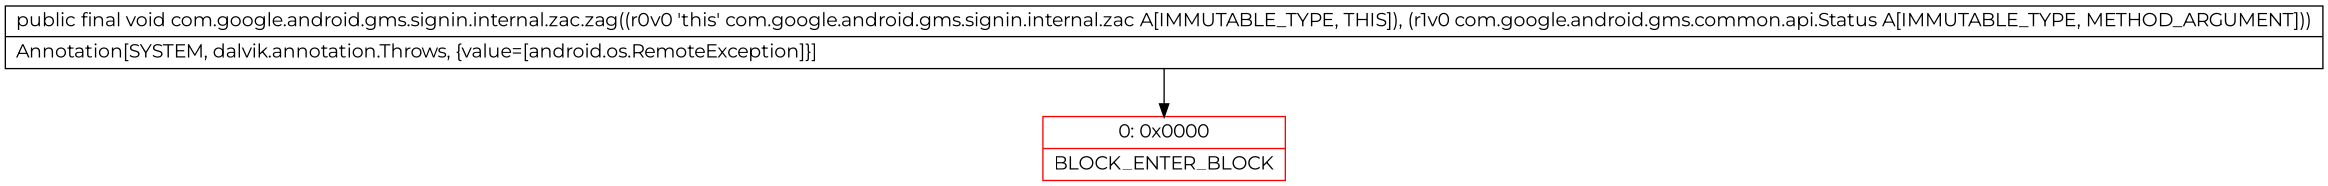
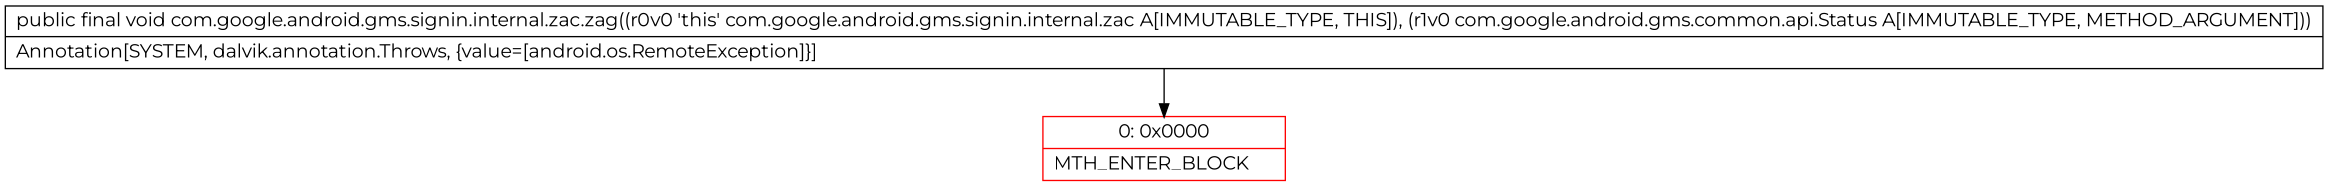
node "0: 0x0000": text "BLOCK_ENTER_BLOCK" -> "MTH_ENTER_BLOCK"
